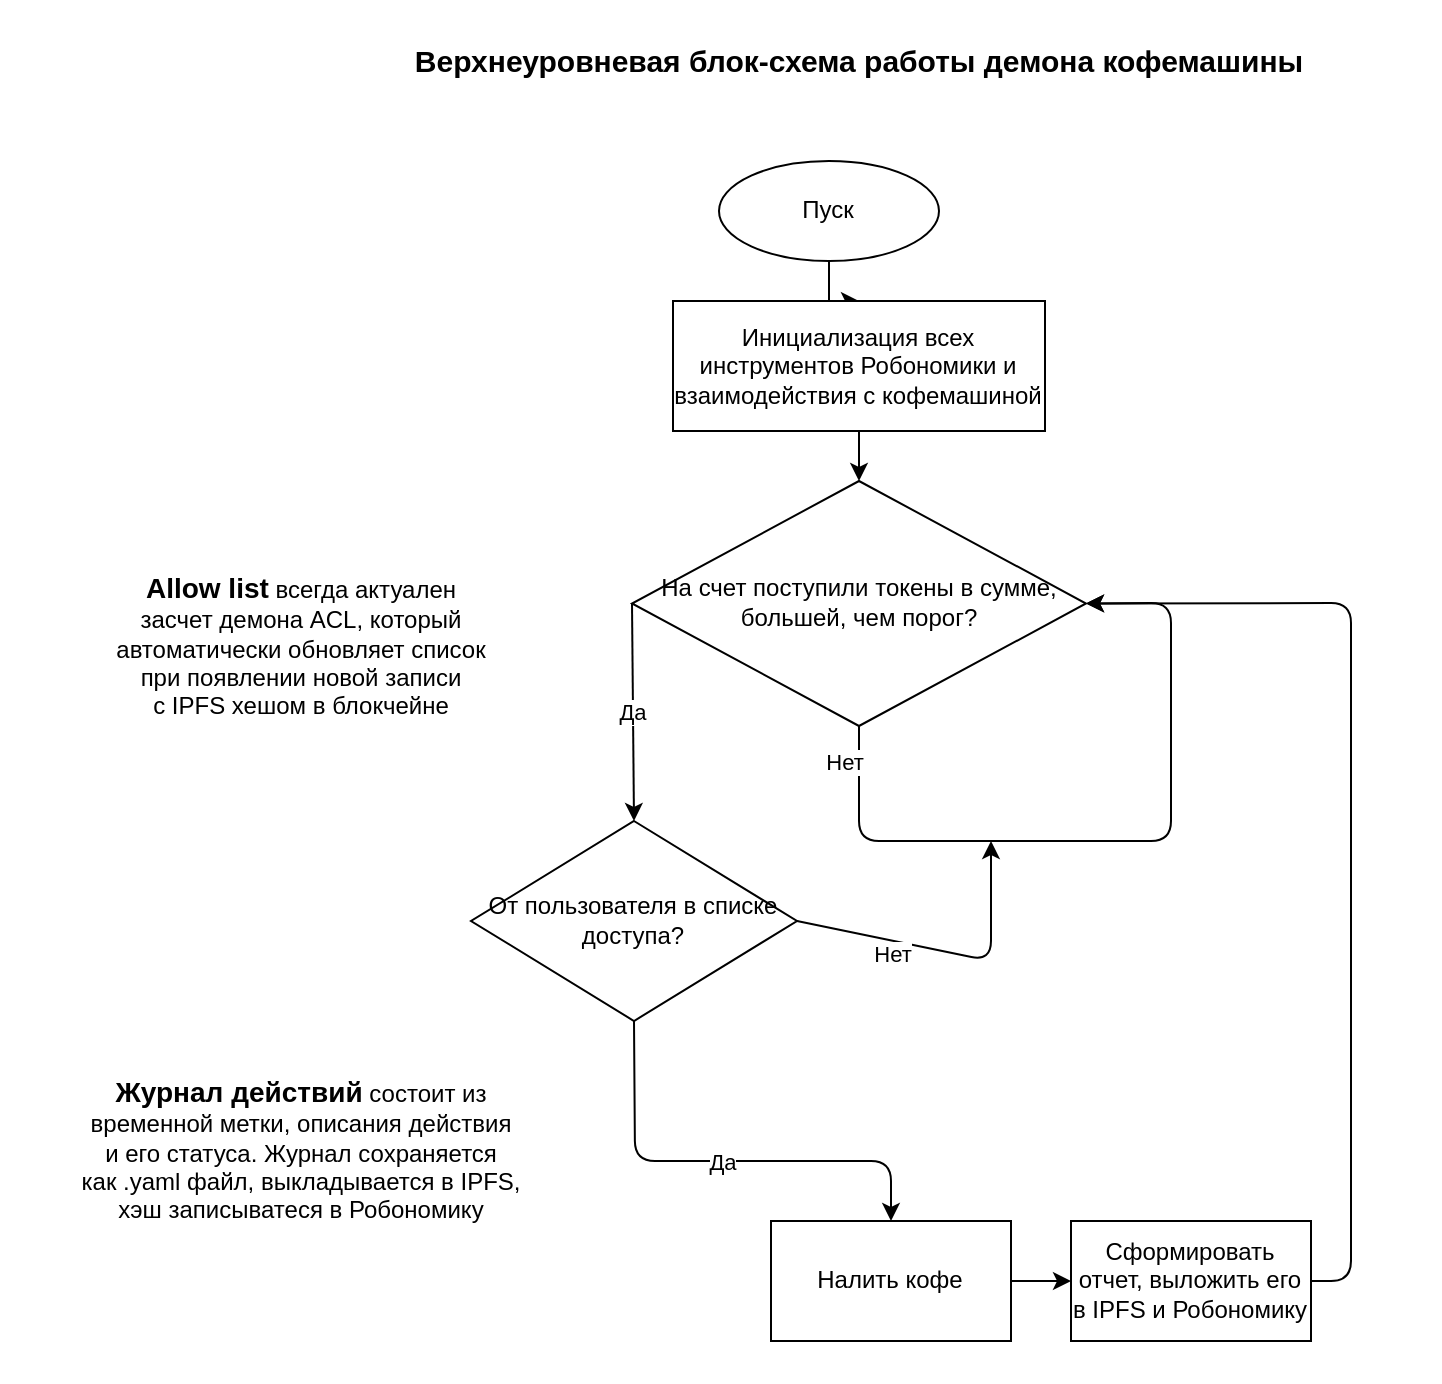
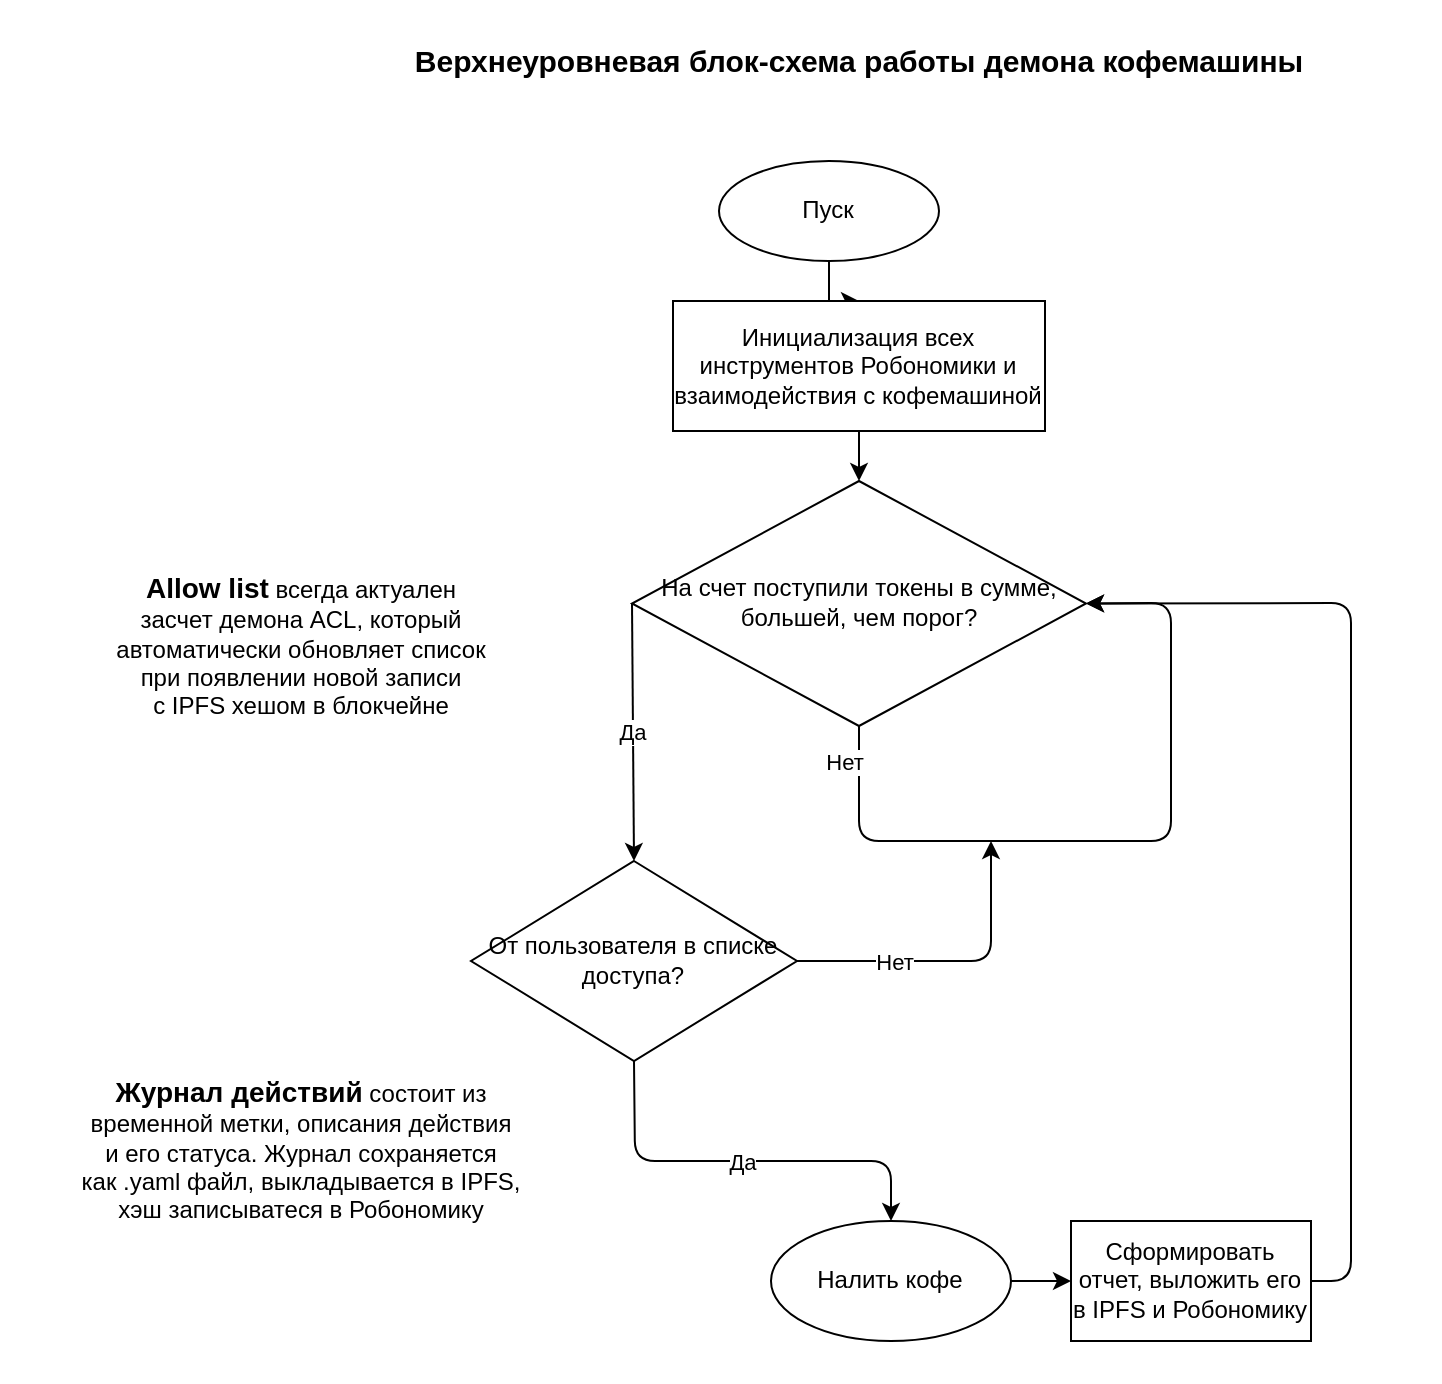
node "От пользователя в списке доступа?": moved (634, 921) -> (634, 961)
node "Налить кофе": shape rectangle -> ellipse
